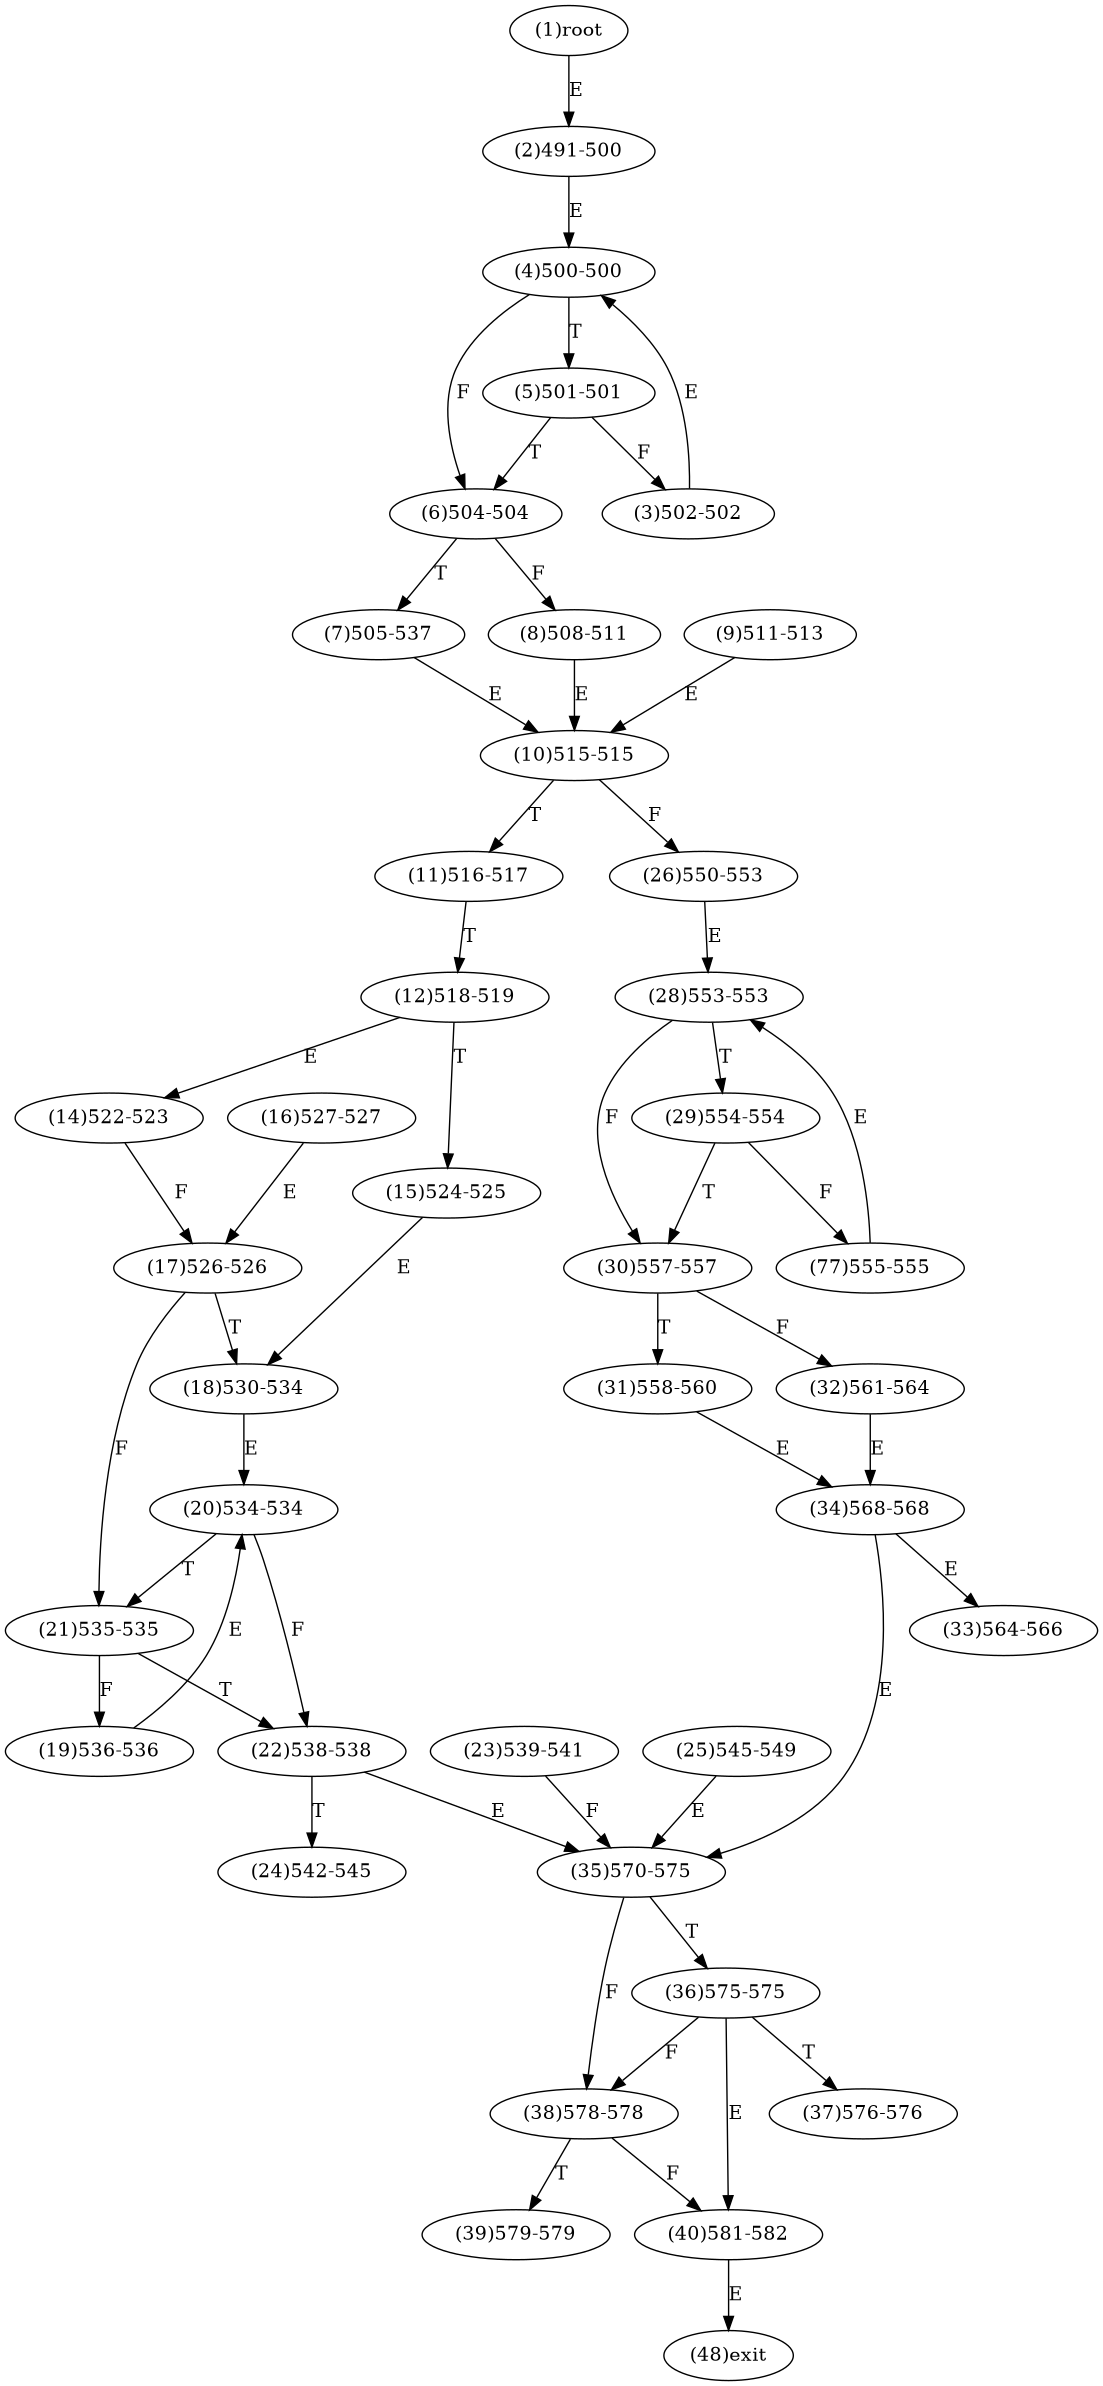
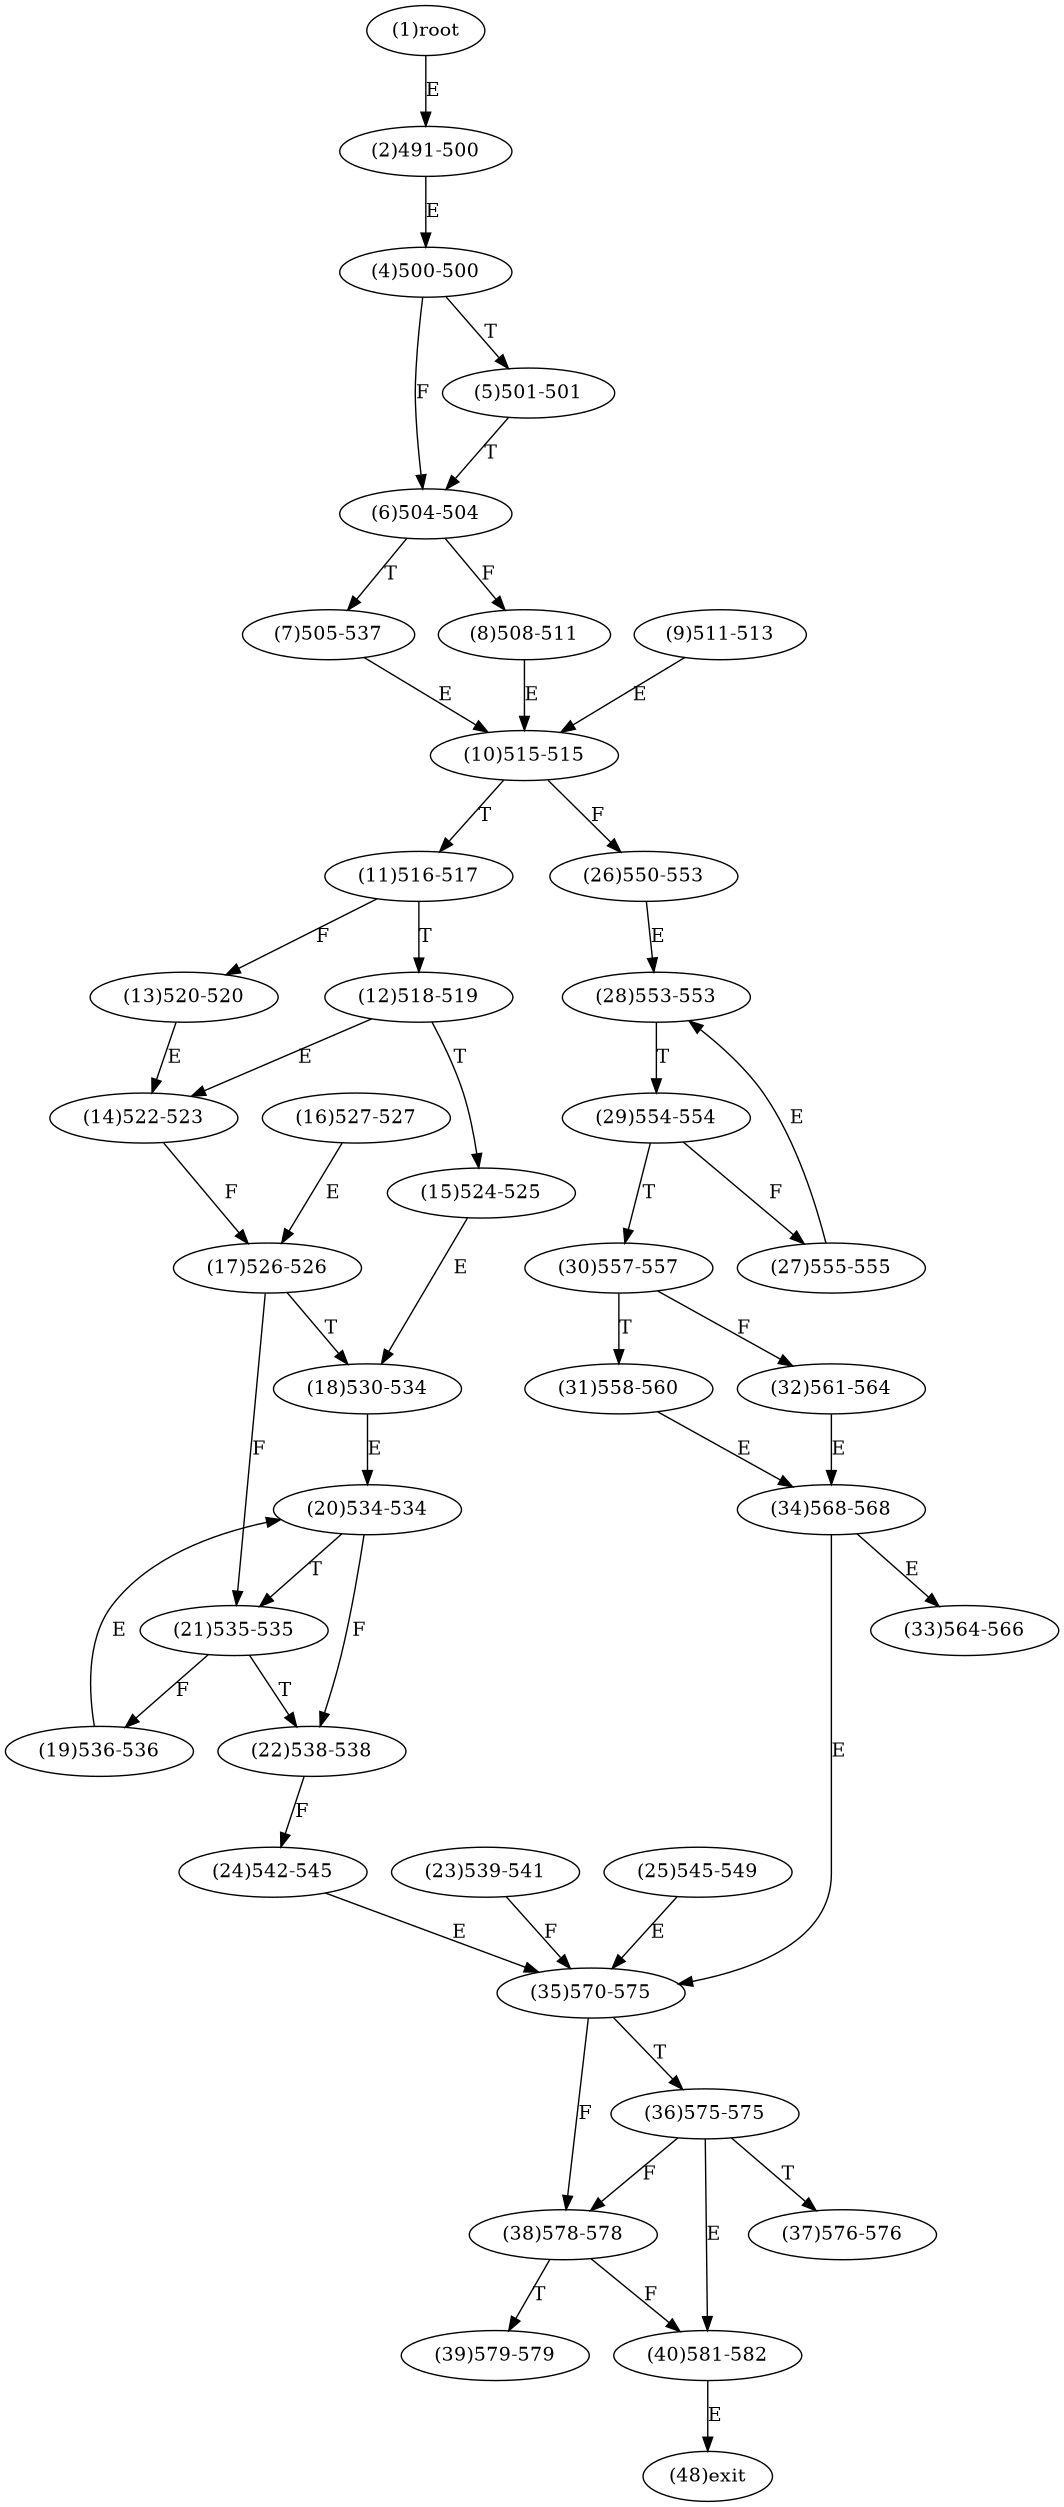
node "(3)502-502": removed
node "(13)520-520": added
edge "(28)553-553" -> "(30)557-557": removed, label "F"
node "(77)555-555": label "(77)555-555" -> "(27)555-555"
edge "(22)538-538" -> "(35)570-575": now "(24)542-545" -> "(35)570-575"
edge "(22)538-538" -> "(24)542-545": label "T" -> "F"
